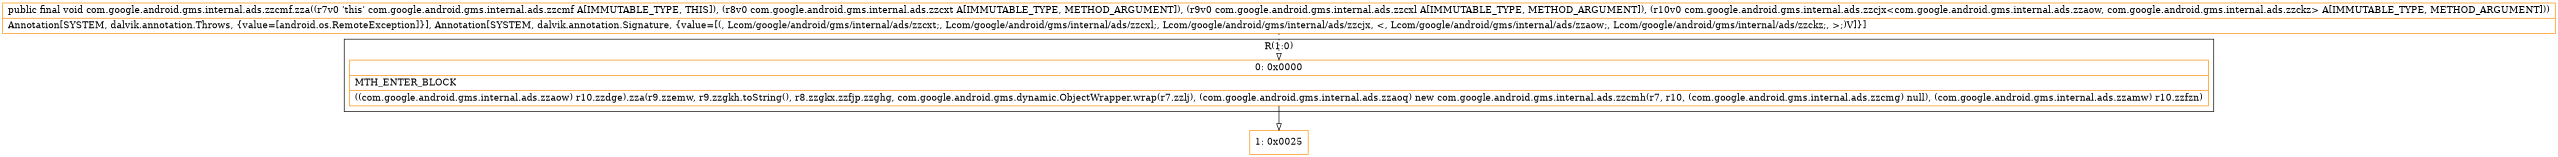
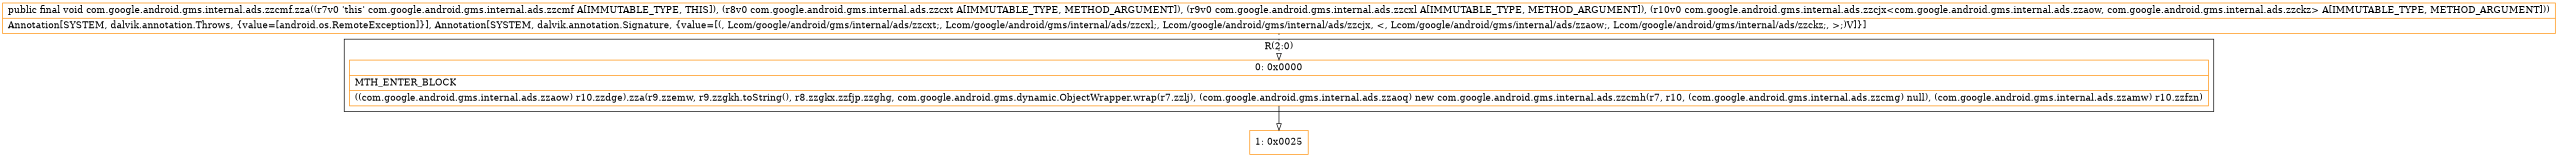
cluster "R(1:0)": label "R(1:0)" -> "R(2:0)"
